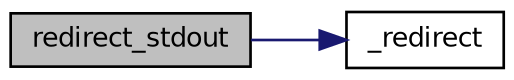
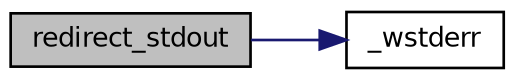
node "_redirect": label "_redirect" -> "_wstderr"
